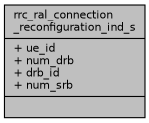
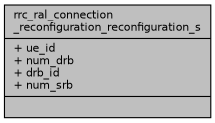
node "rrc_ral_connection": text "_reconfiguration_ind_s" -> "_reconfiguration_reconfiguration_s"
